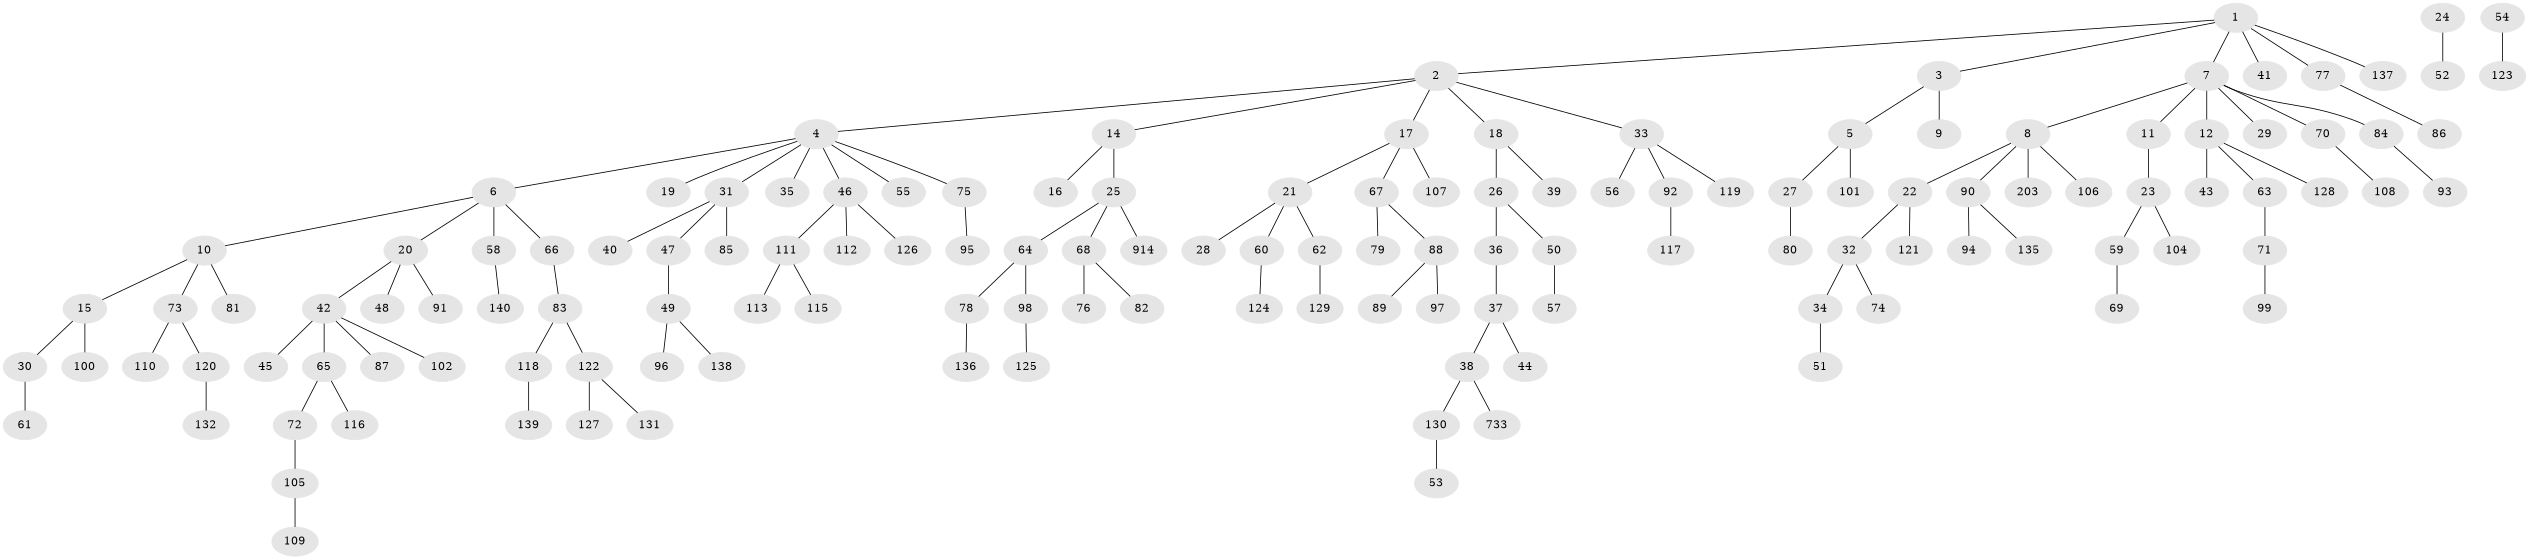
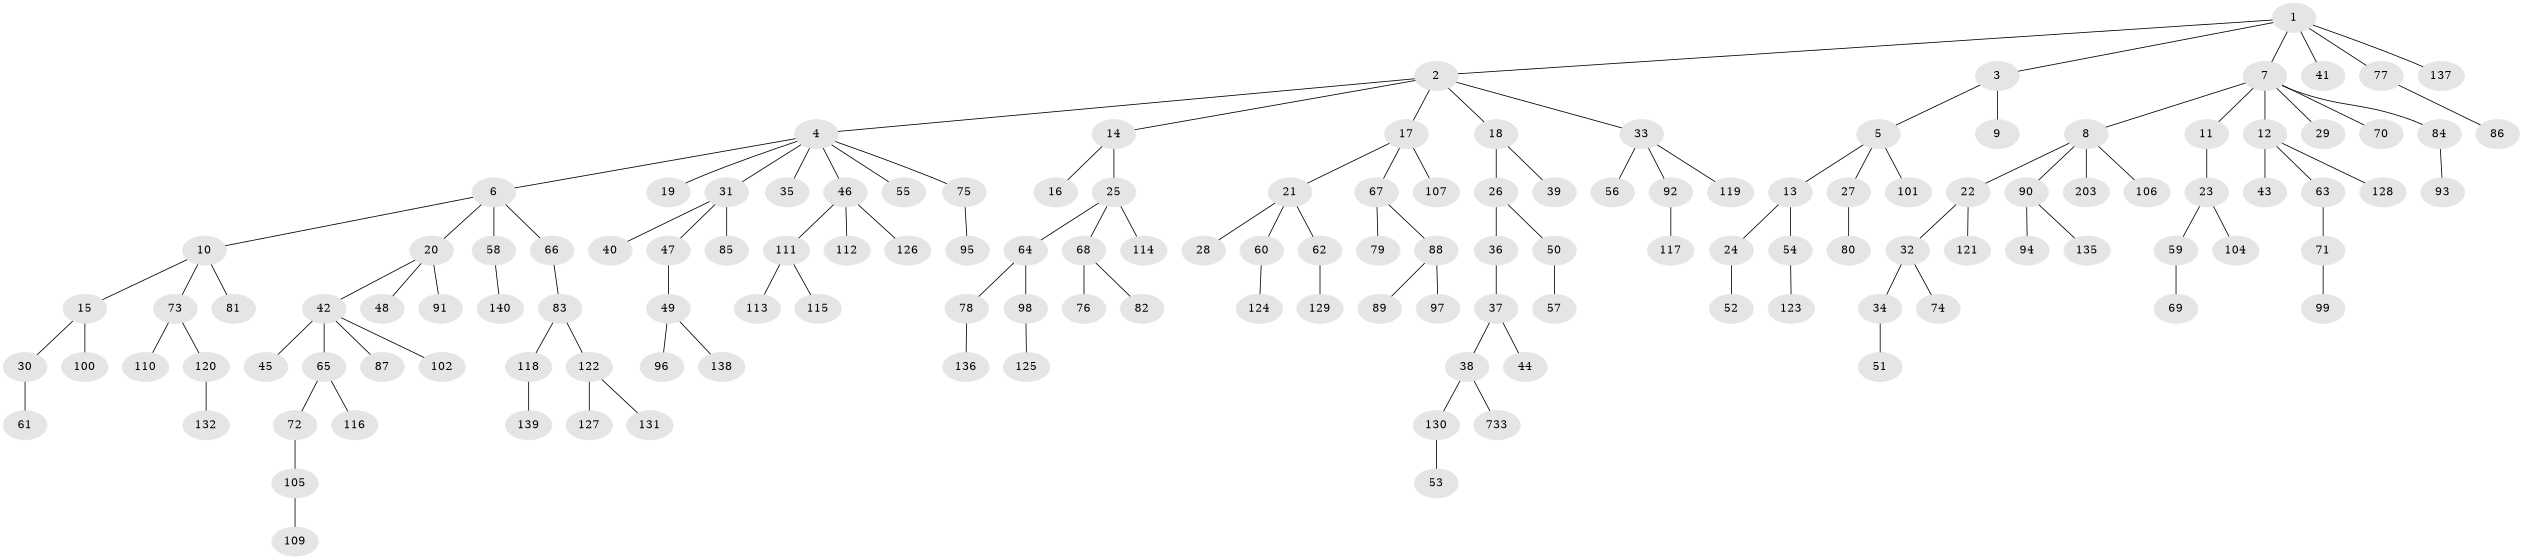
node "13": added
node "108": removed
node "914": label "914" -> "114"
